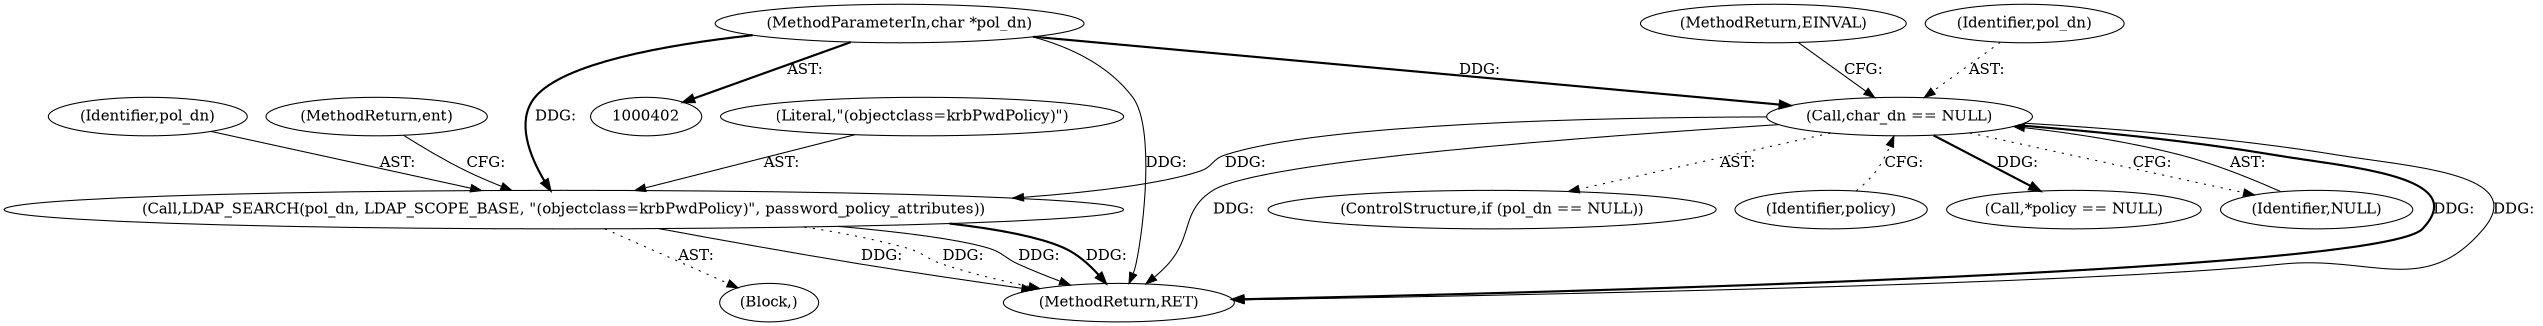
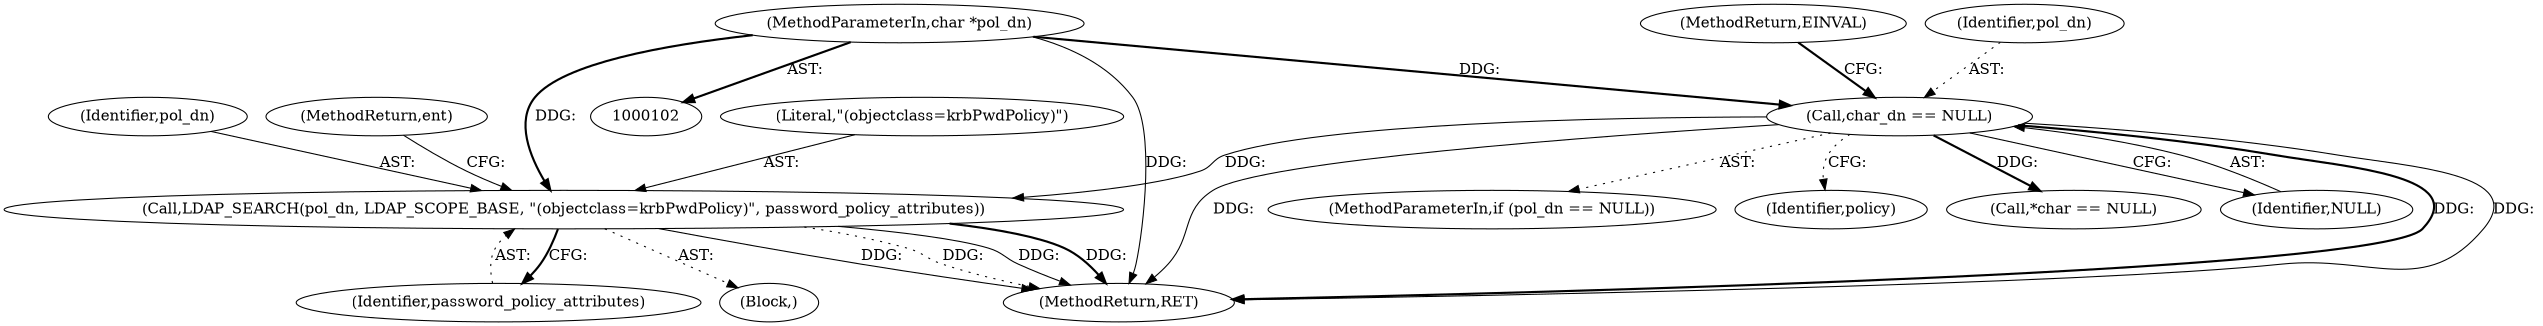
edge "(MethodReturn,EINVAL)" -> "(Call,char_dn == NULL)": style solid -> bold
node "1000402": label "1000402" -> "1000102"
edge "(Call,char_dn == NULL)" -> "(Identifier,NULL)": style dotted -> solid
edge "(Identifier,policy)" -> "(Call,char_dn == NULL)": reversed
node "(ControlStructure,if (pol_dn == NULL))": label "(ControlStructure,if (pol_dn == NULL))" -> "(MethodParameterIn,if (pol_dn == NULL))"
node "(Call,*policy == NULL)": label "(Call,*policy == NULL)" -> "(Call,*char == NULL)"
node "(Identifier,password_policy_attributes)": added
